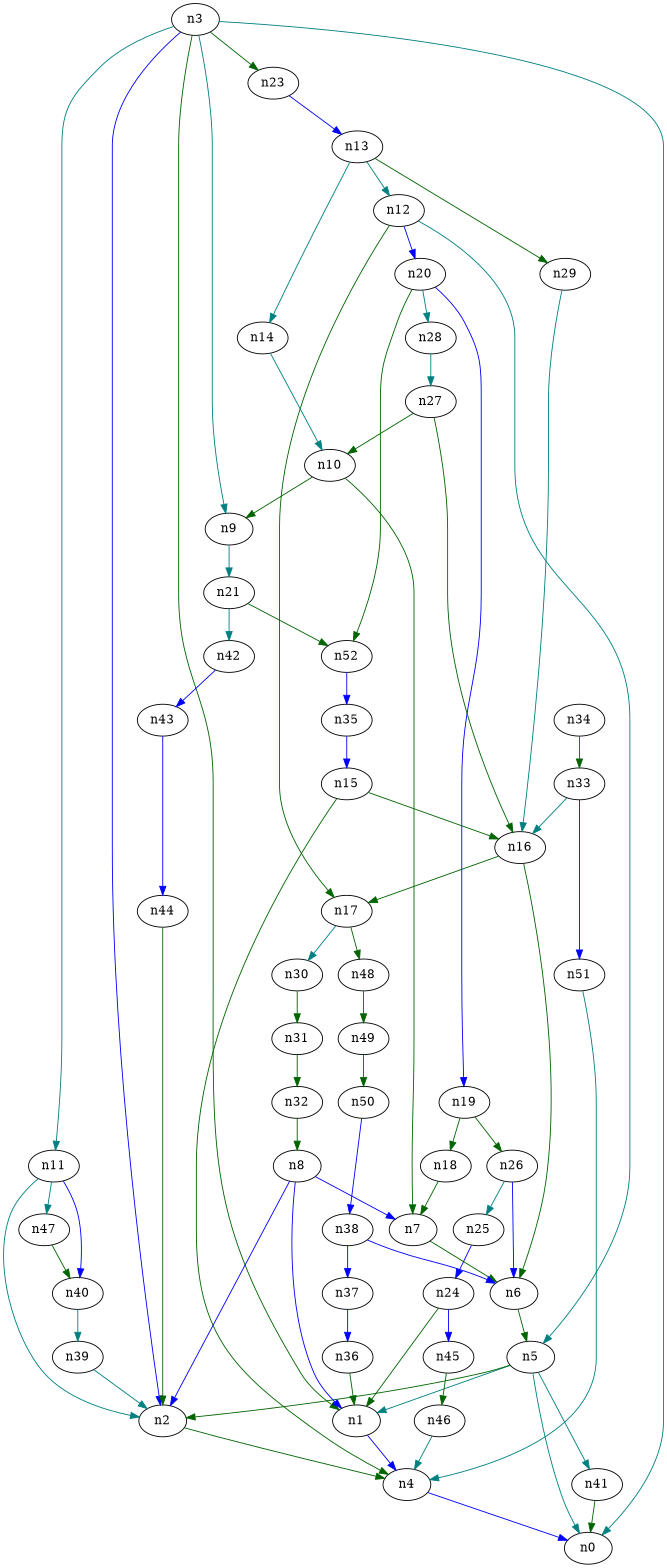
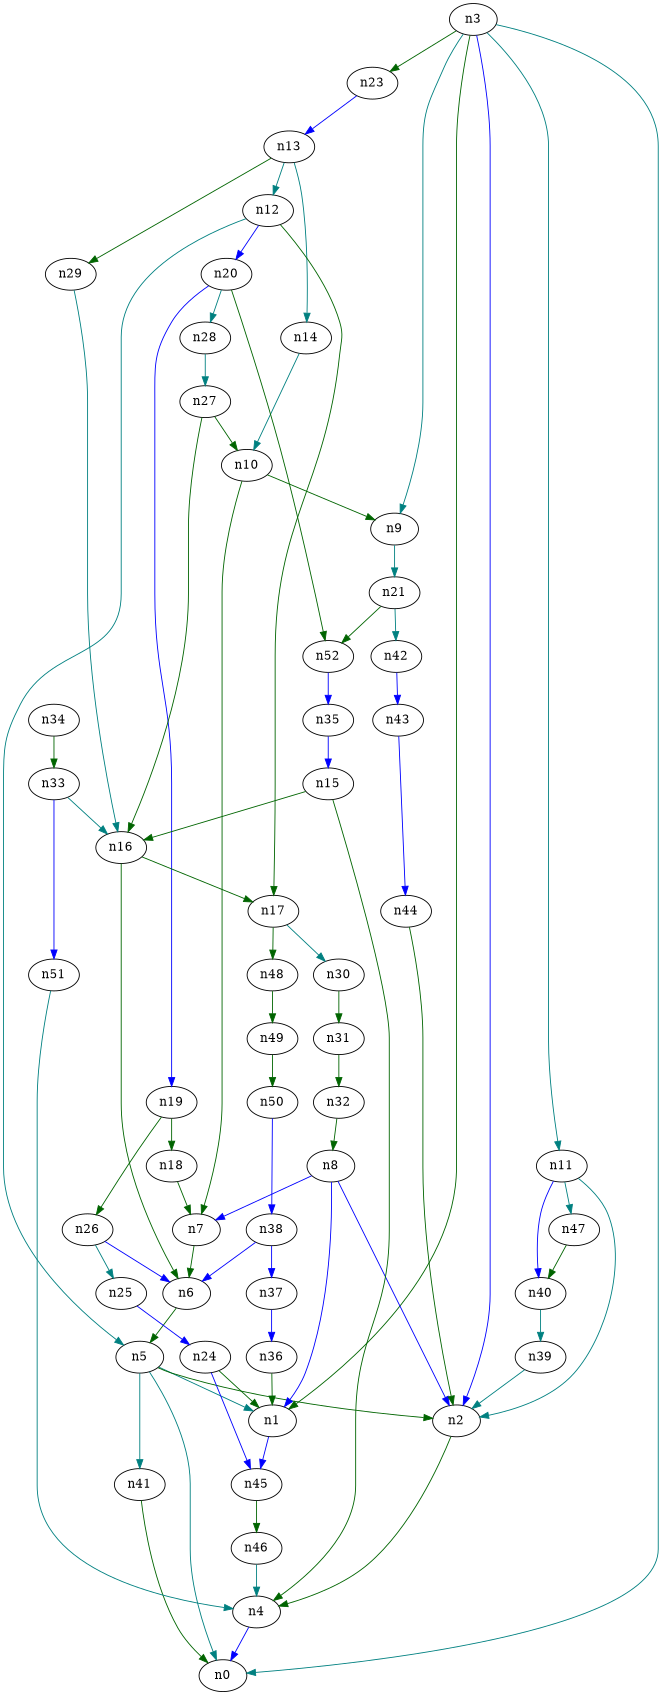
edge "n1" -> "n4": now "n1" -> "n45"
